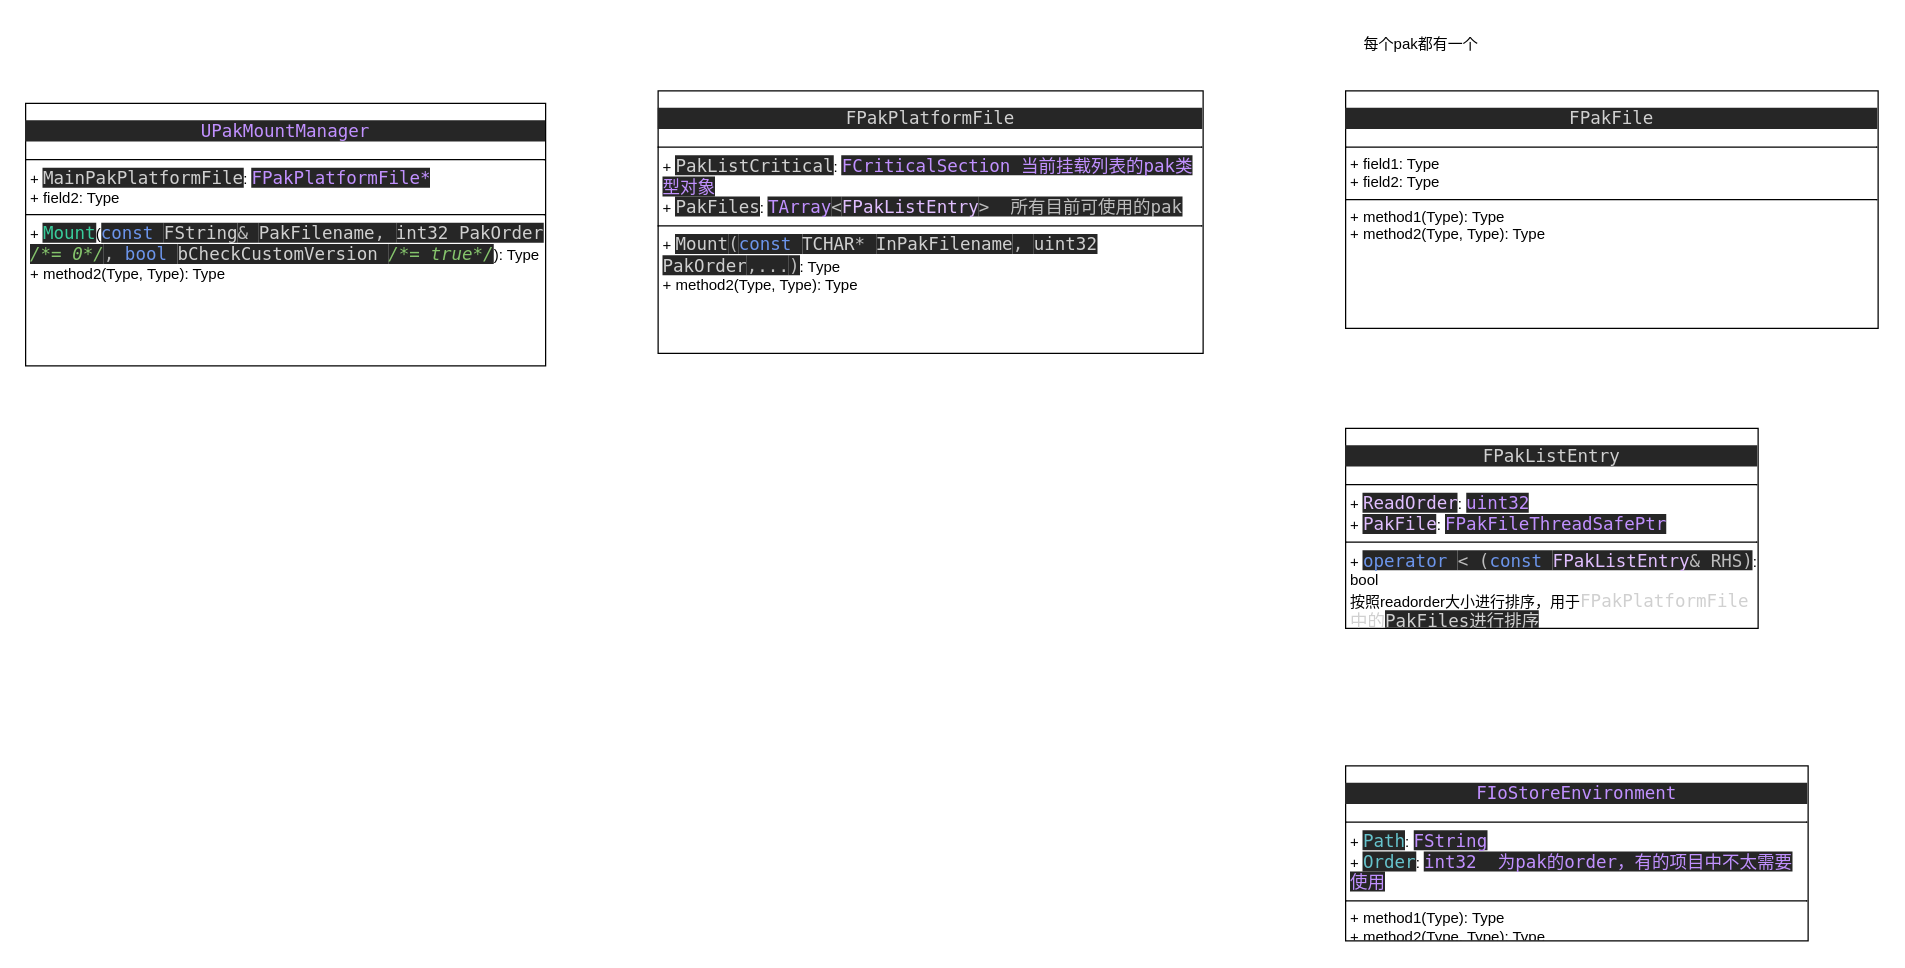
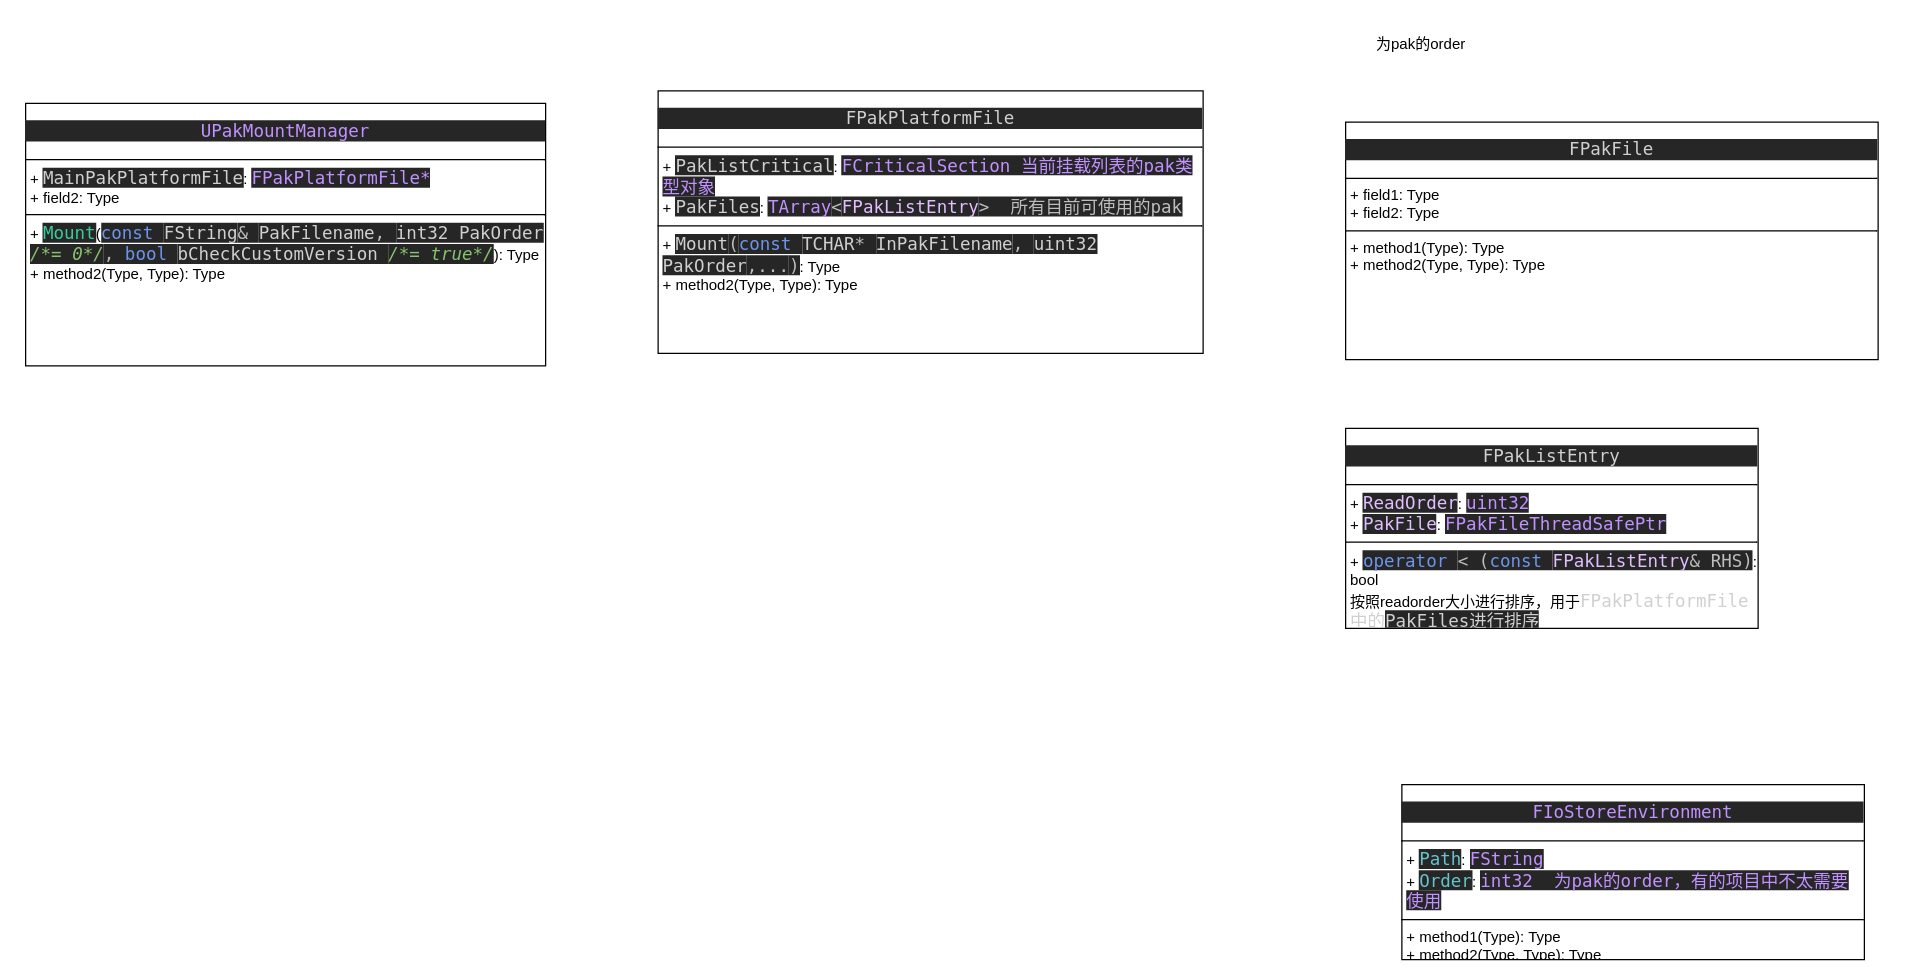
node "每个pak都有一个": label "每个pak都有一个" -> "为pak的order"
node "FPakFile + field1: Type + field2: Type + method1(Type): Type + method2(Type, Type): Type": moved (1612, 209) -> (1612, 241)
node "FIoStoreEnvironment + Path: FString + Order: int32 为pak的order，有的项目中不太需要使用 + method1(Type): Type + method2(Type, Type): Type": moved (1577, 853) -> (1633, 872)
